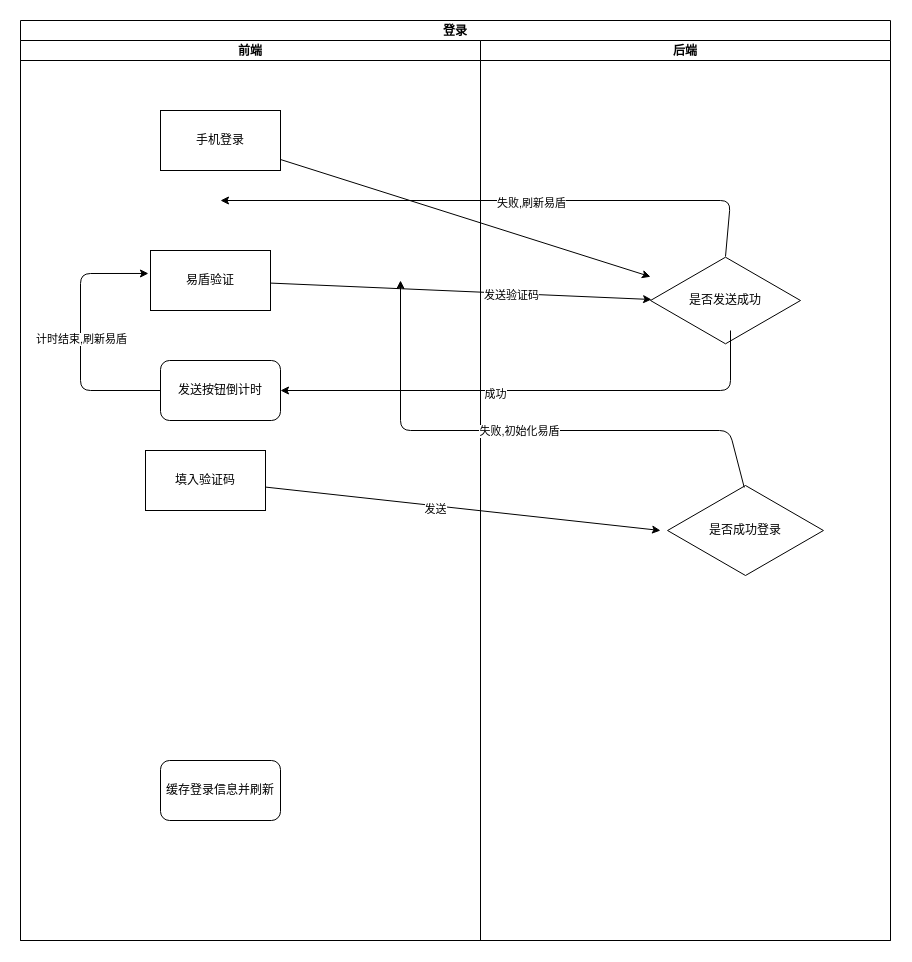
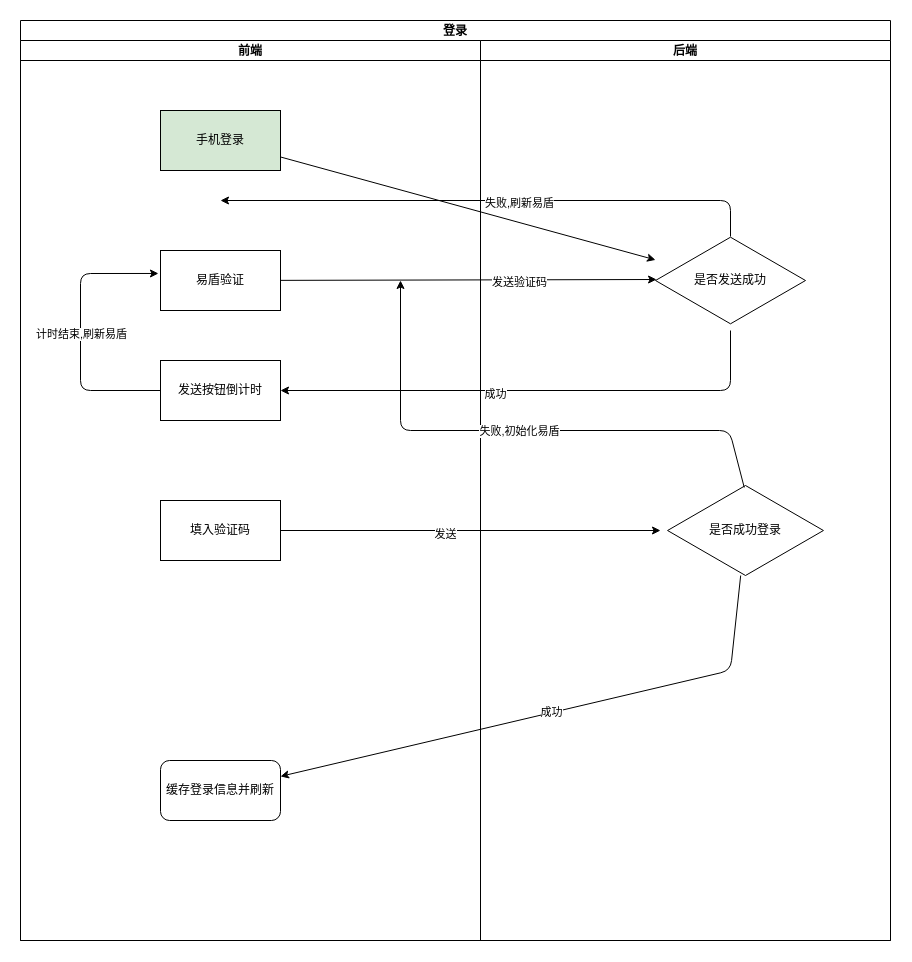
node "手机登录": fillcolor #ffffff -> #d5e8d4
node "易盾验证": moved (211, 281) -> (221, 281)
node "是否发送成功": moved (726, 301) -> (731, 281)
node "发送按钮倒计时": shape rounded rectangle -> rectangle
node "填入验证码": moved (206, 481) -> (221, 531)
edge "是否成功登录" -> "缓存登录信息并刷新": added, label "成功"
